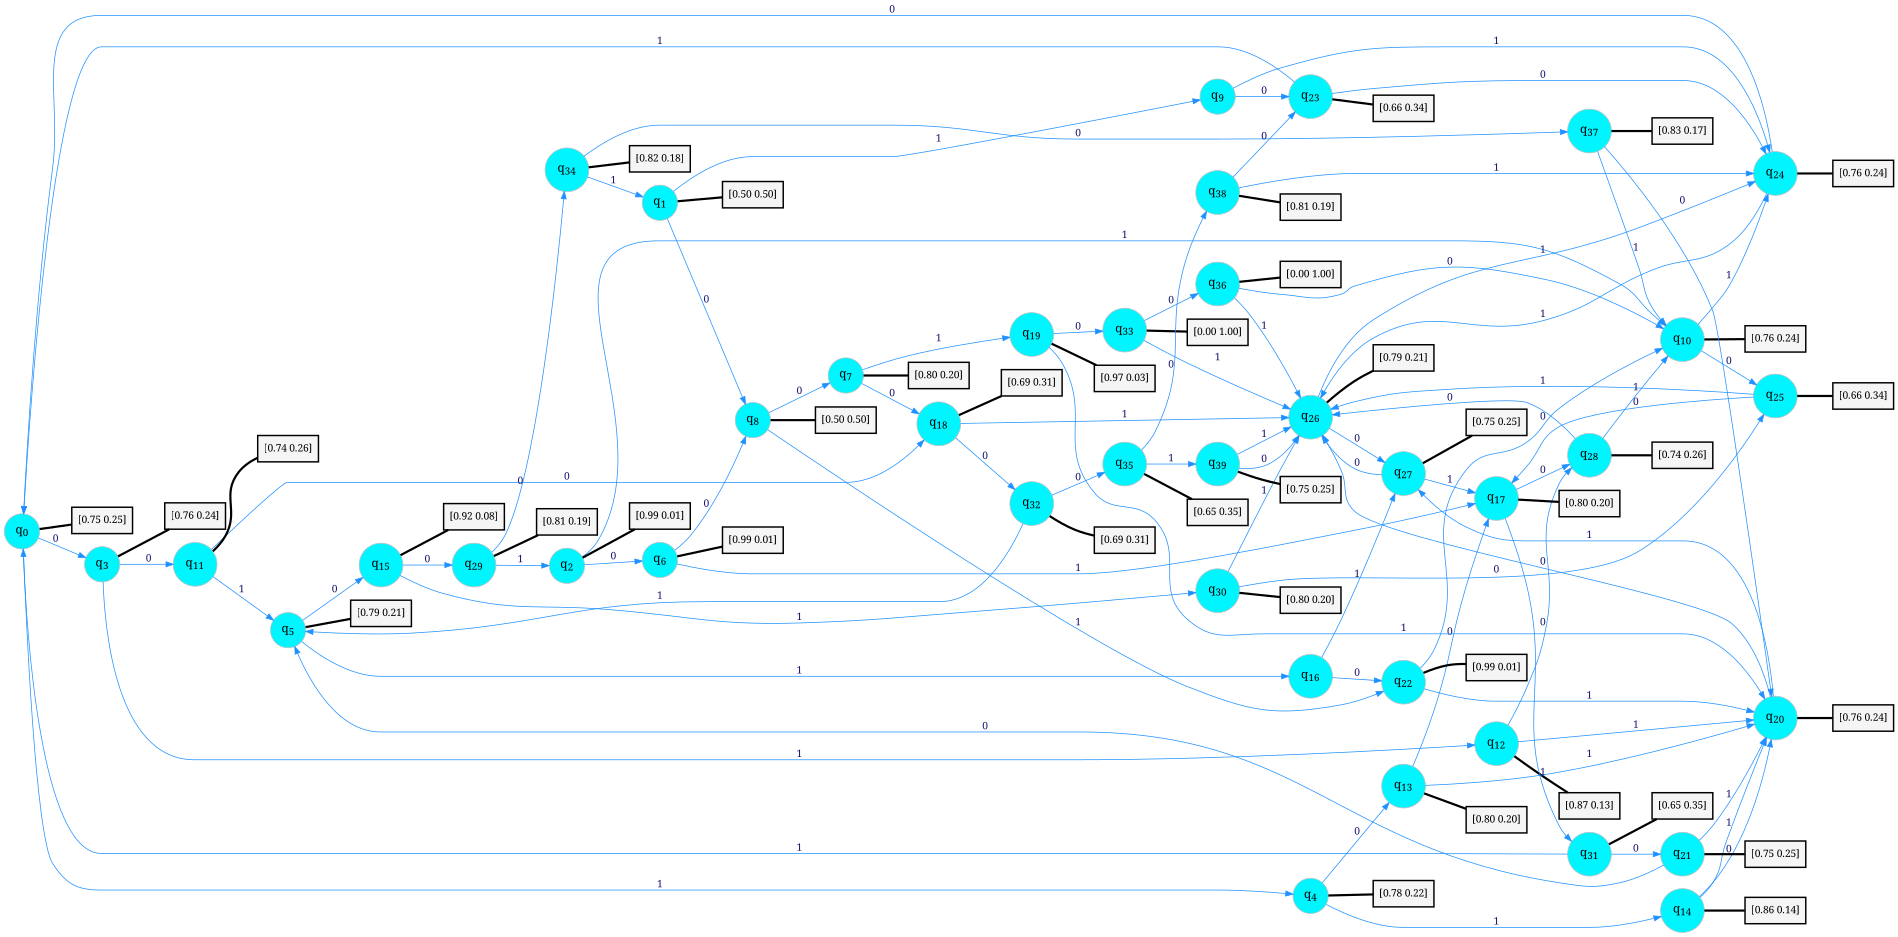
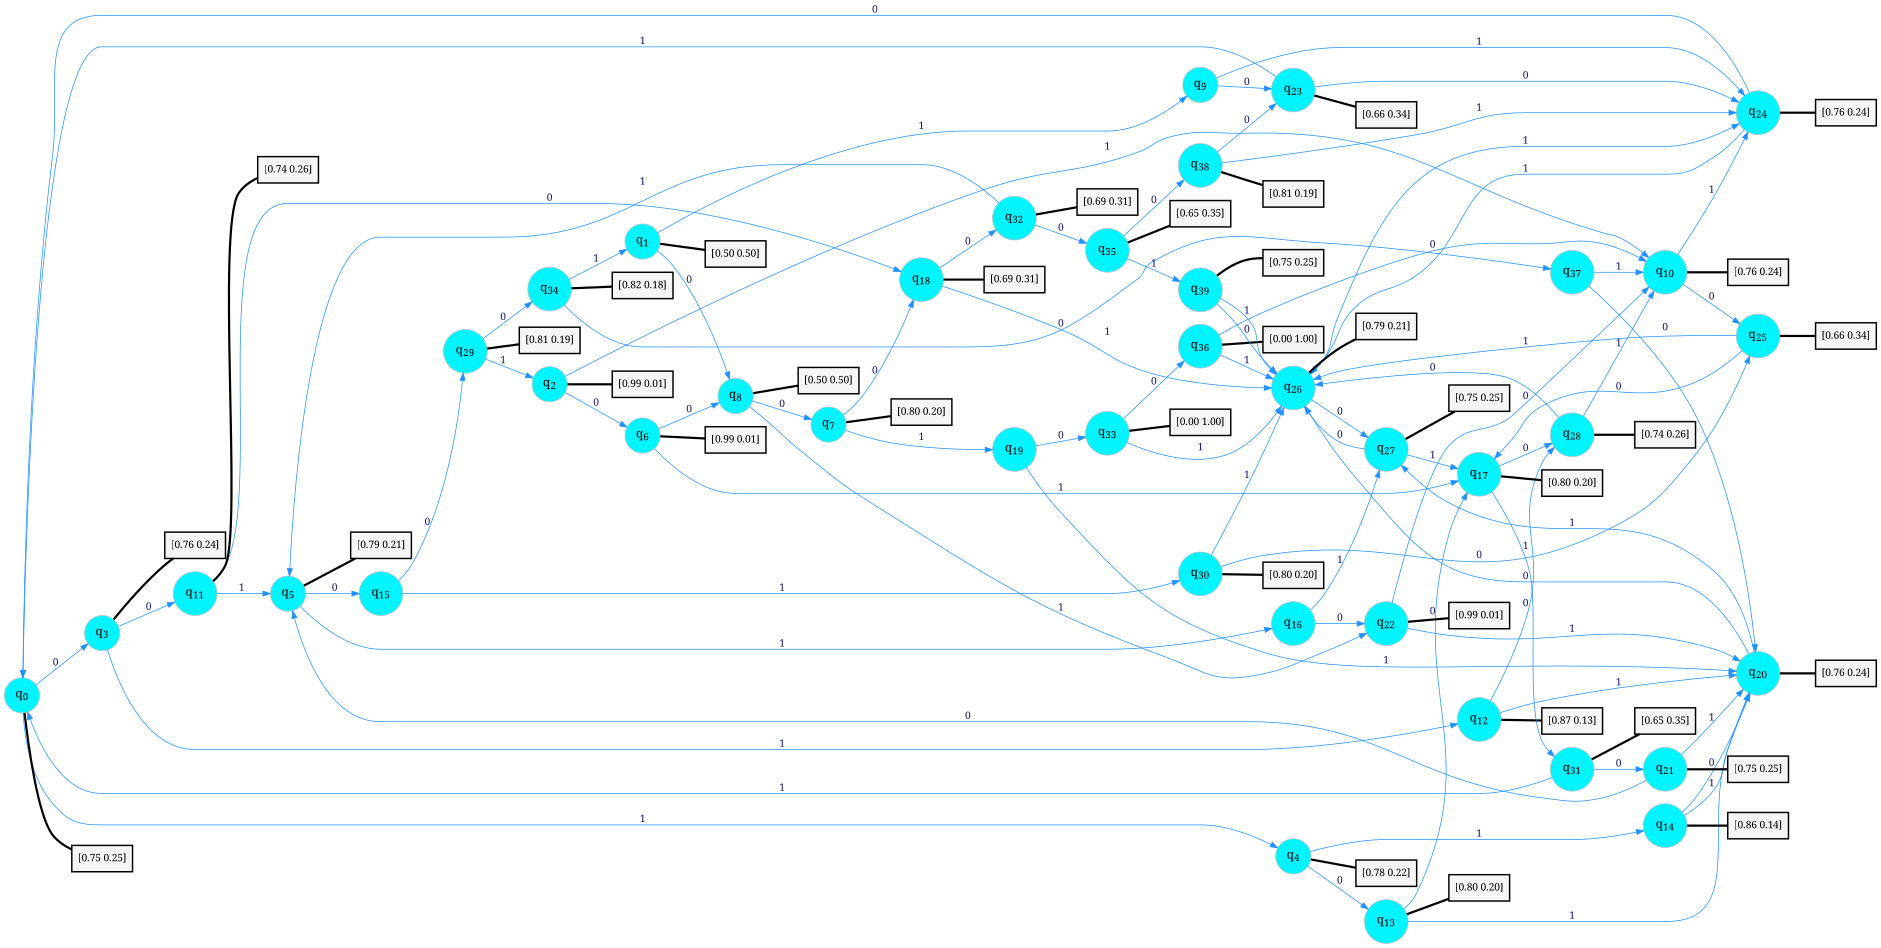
node "[0.83 0.17]": removed
node "[0.97 0.03]": removed
node "[0.92 0.08]": removed
